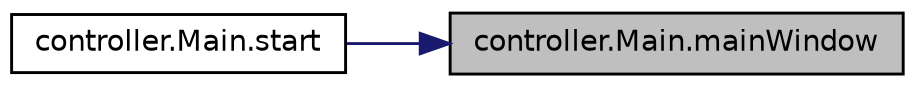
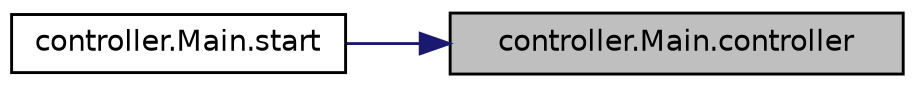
node "controller.Main.mainWindow": label "controller.Main.mainWindow" -> "controller.Main.controller"
